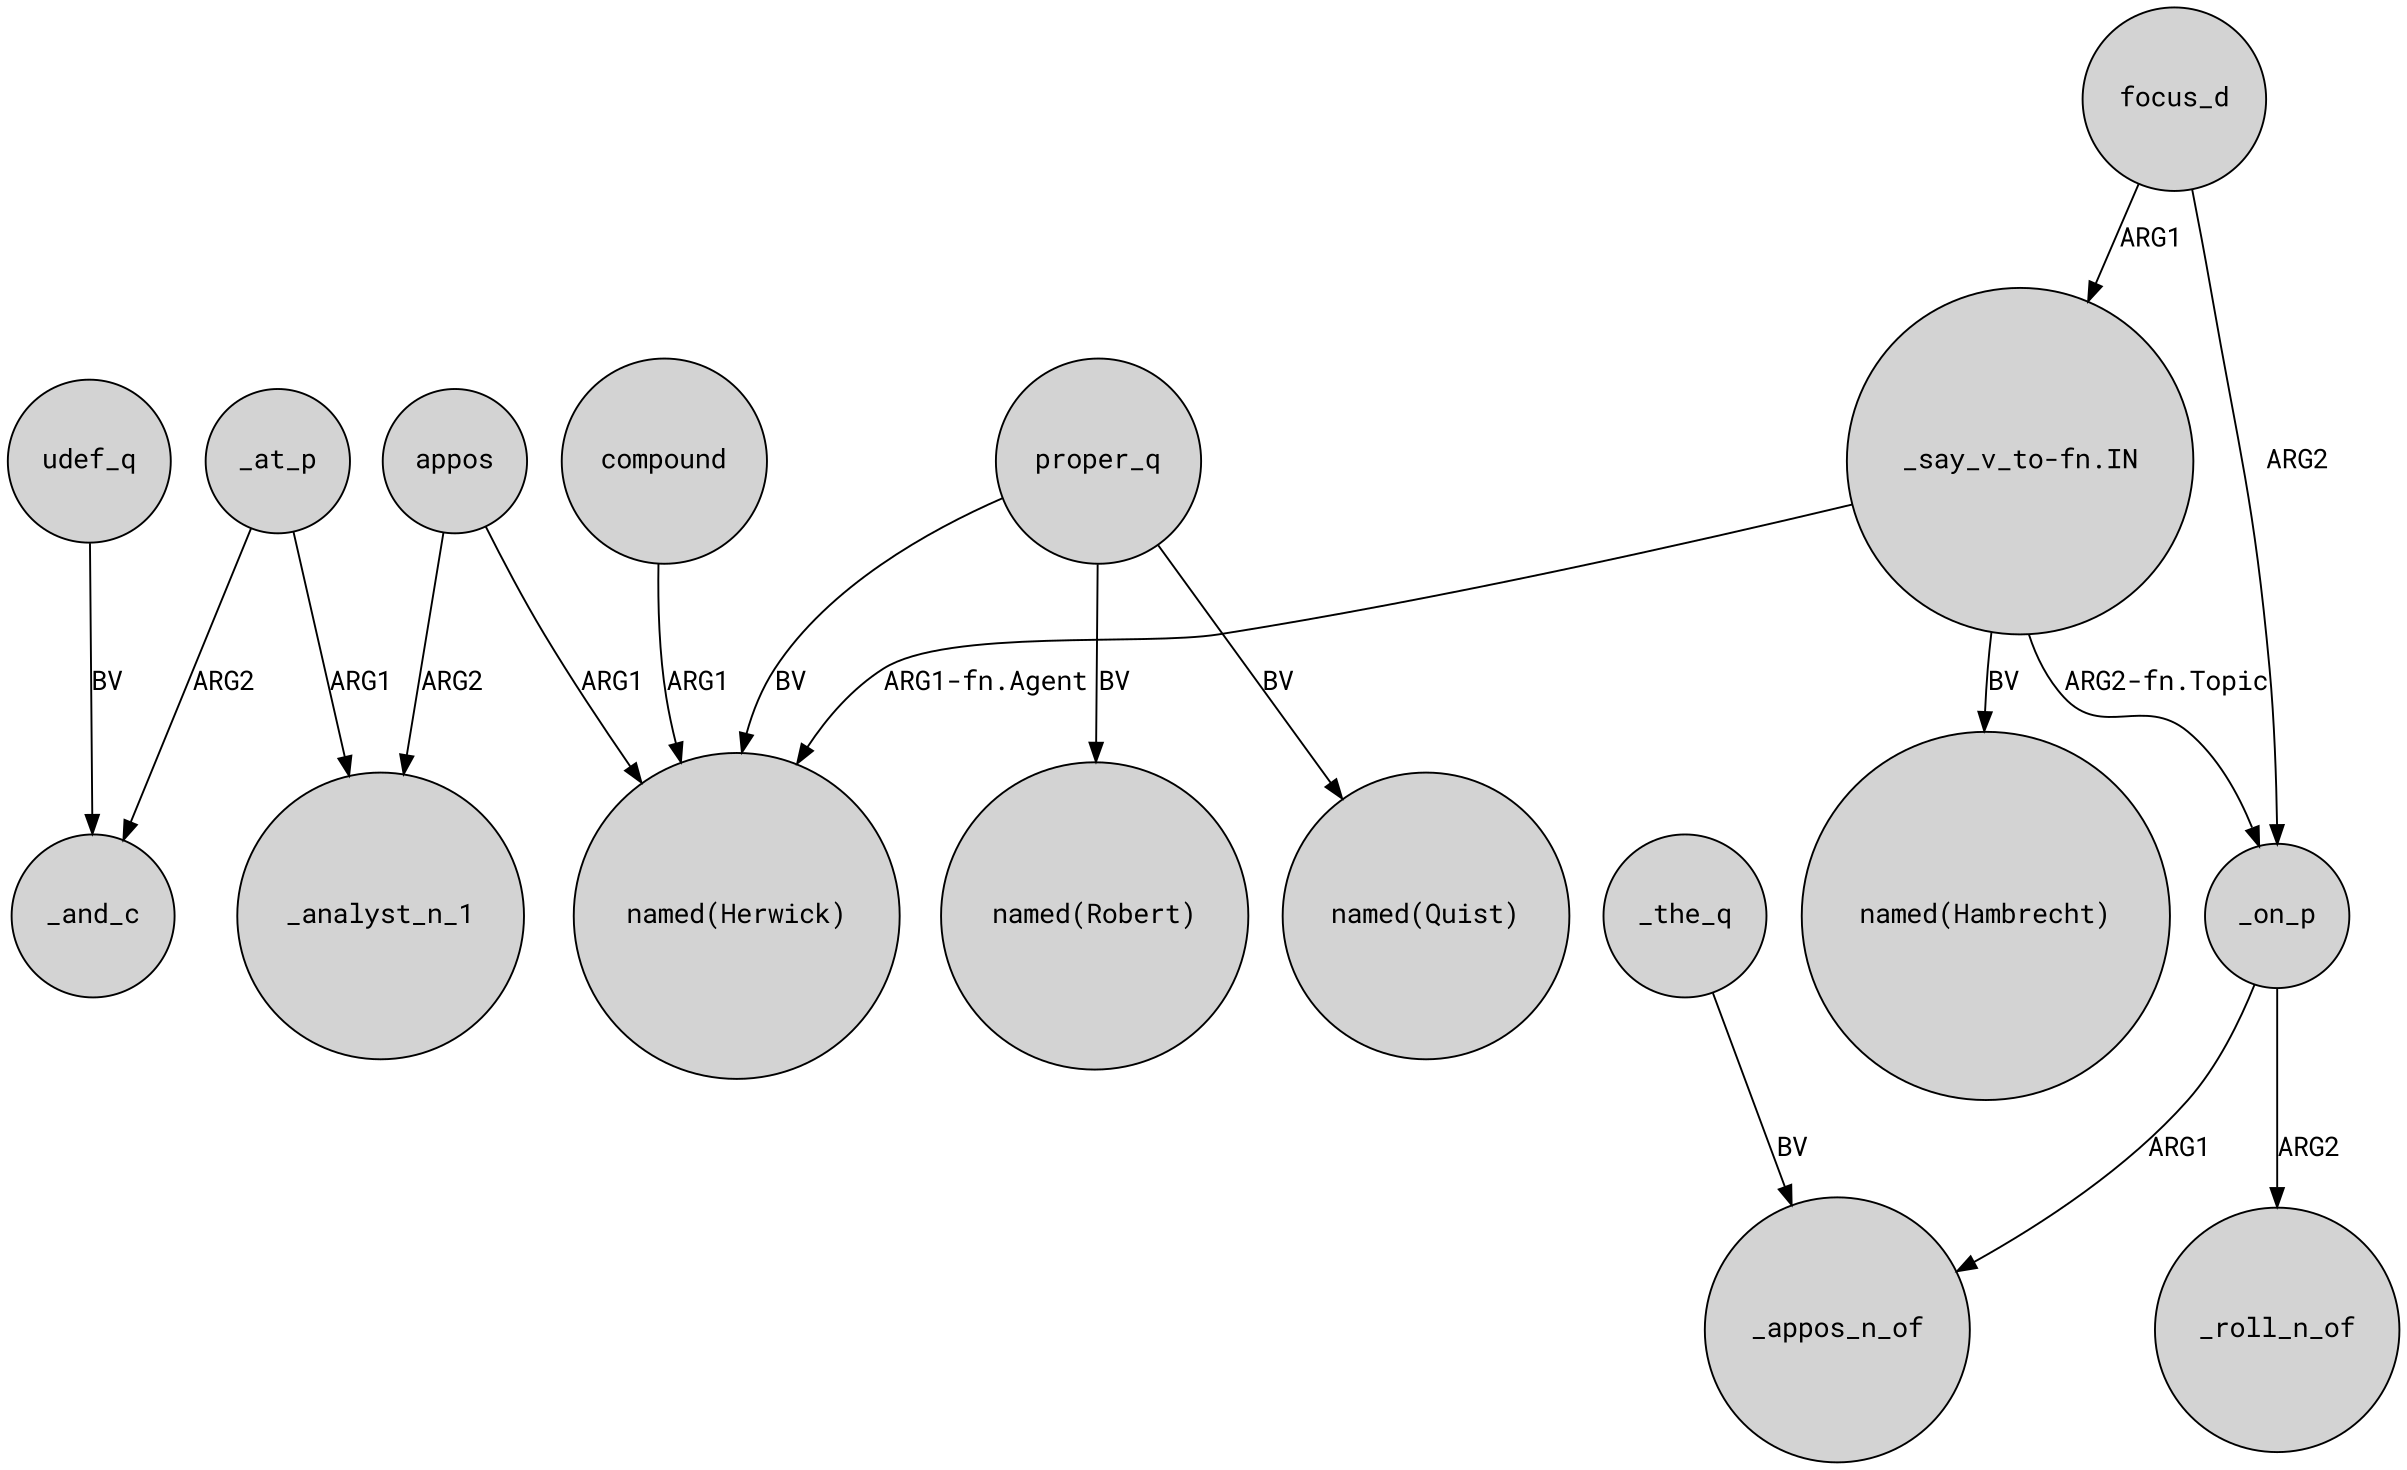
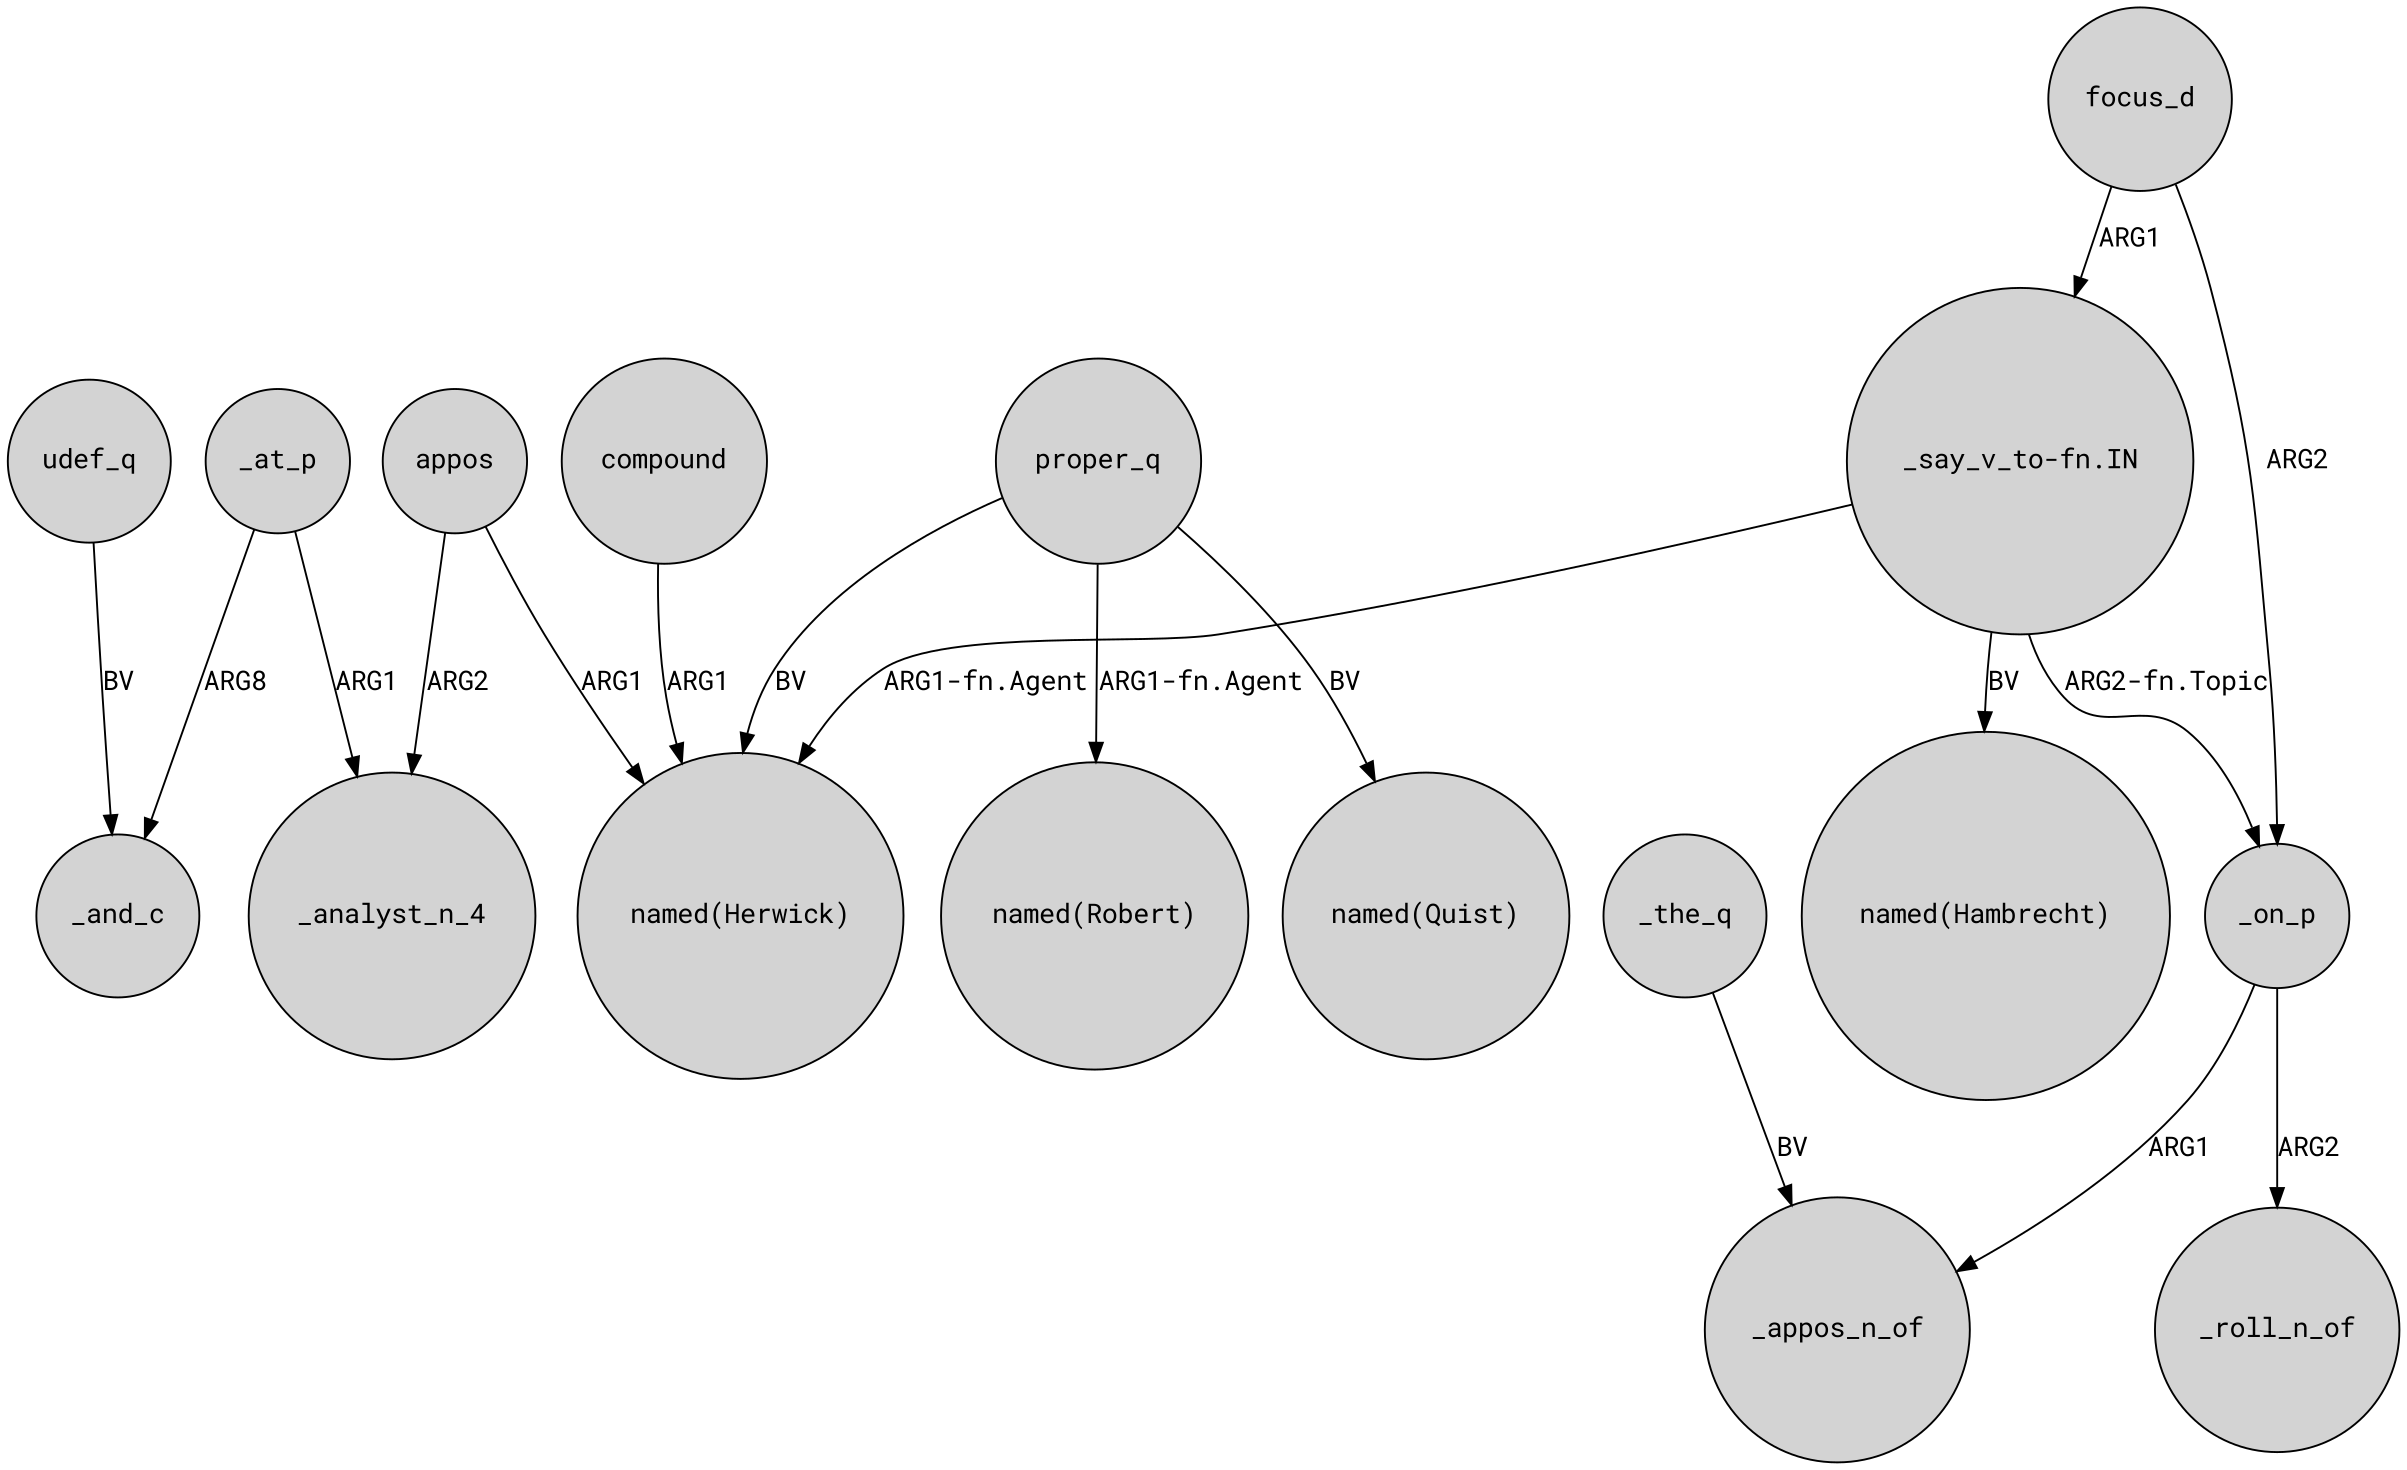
edge "_at_p" -> "_and_c": label "ARG2" -> "ARG8"
edge "proper_q" -> "named(Robert)": label "BV" -> "ARG1-fn.Agent"
node "_analyst_n_1": label "_analyst_n_1" -> "_analyst_n_4"
